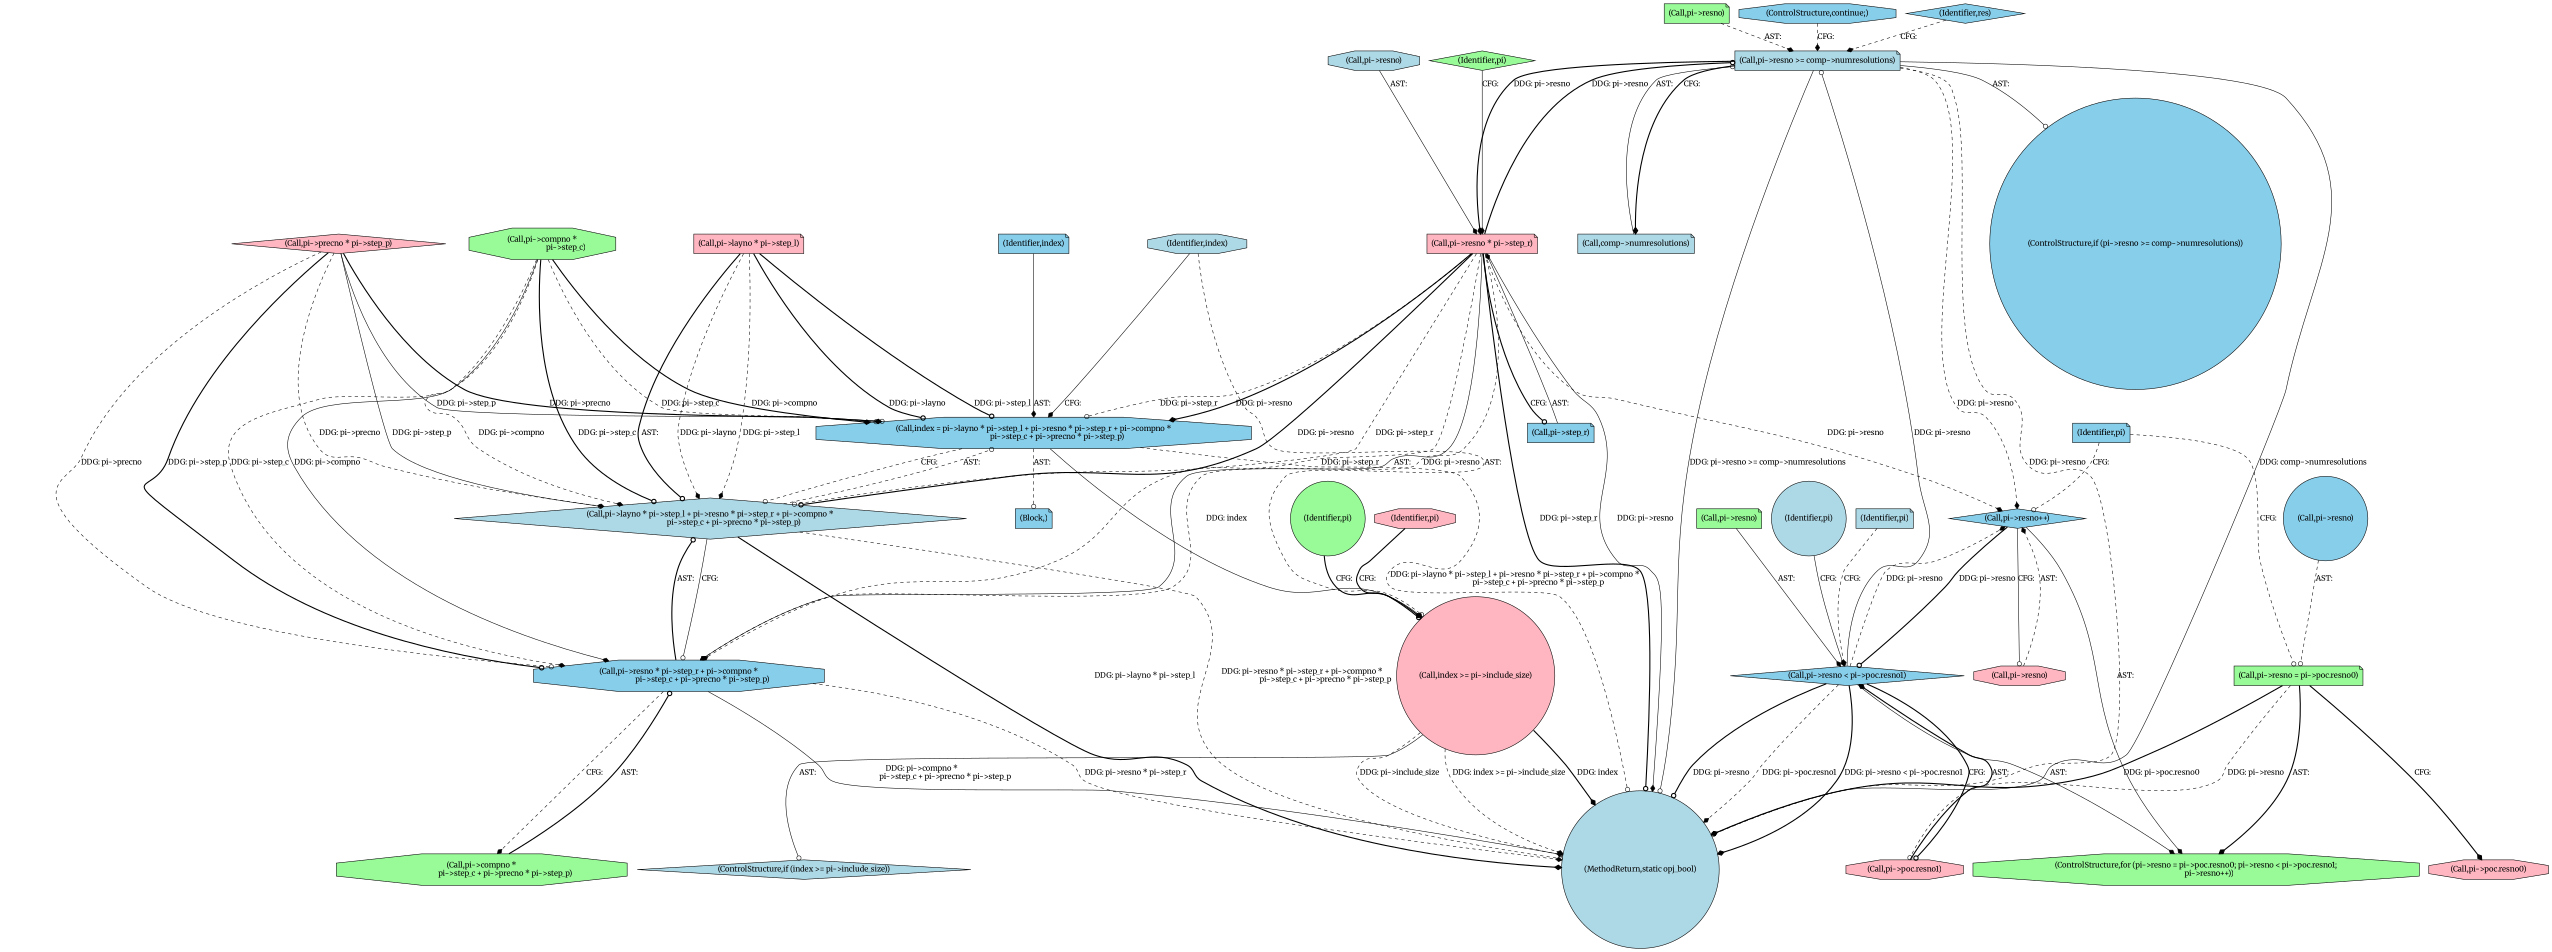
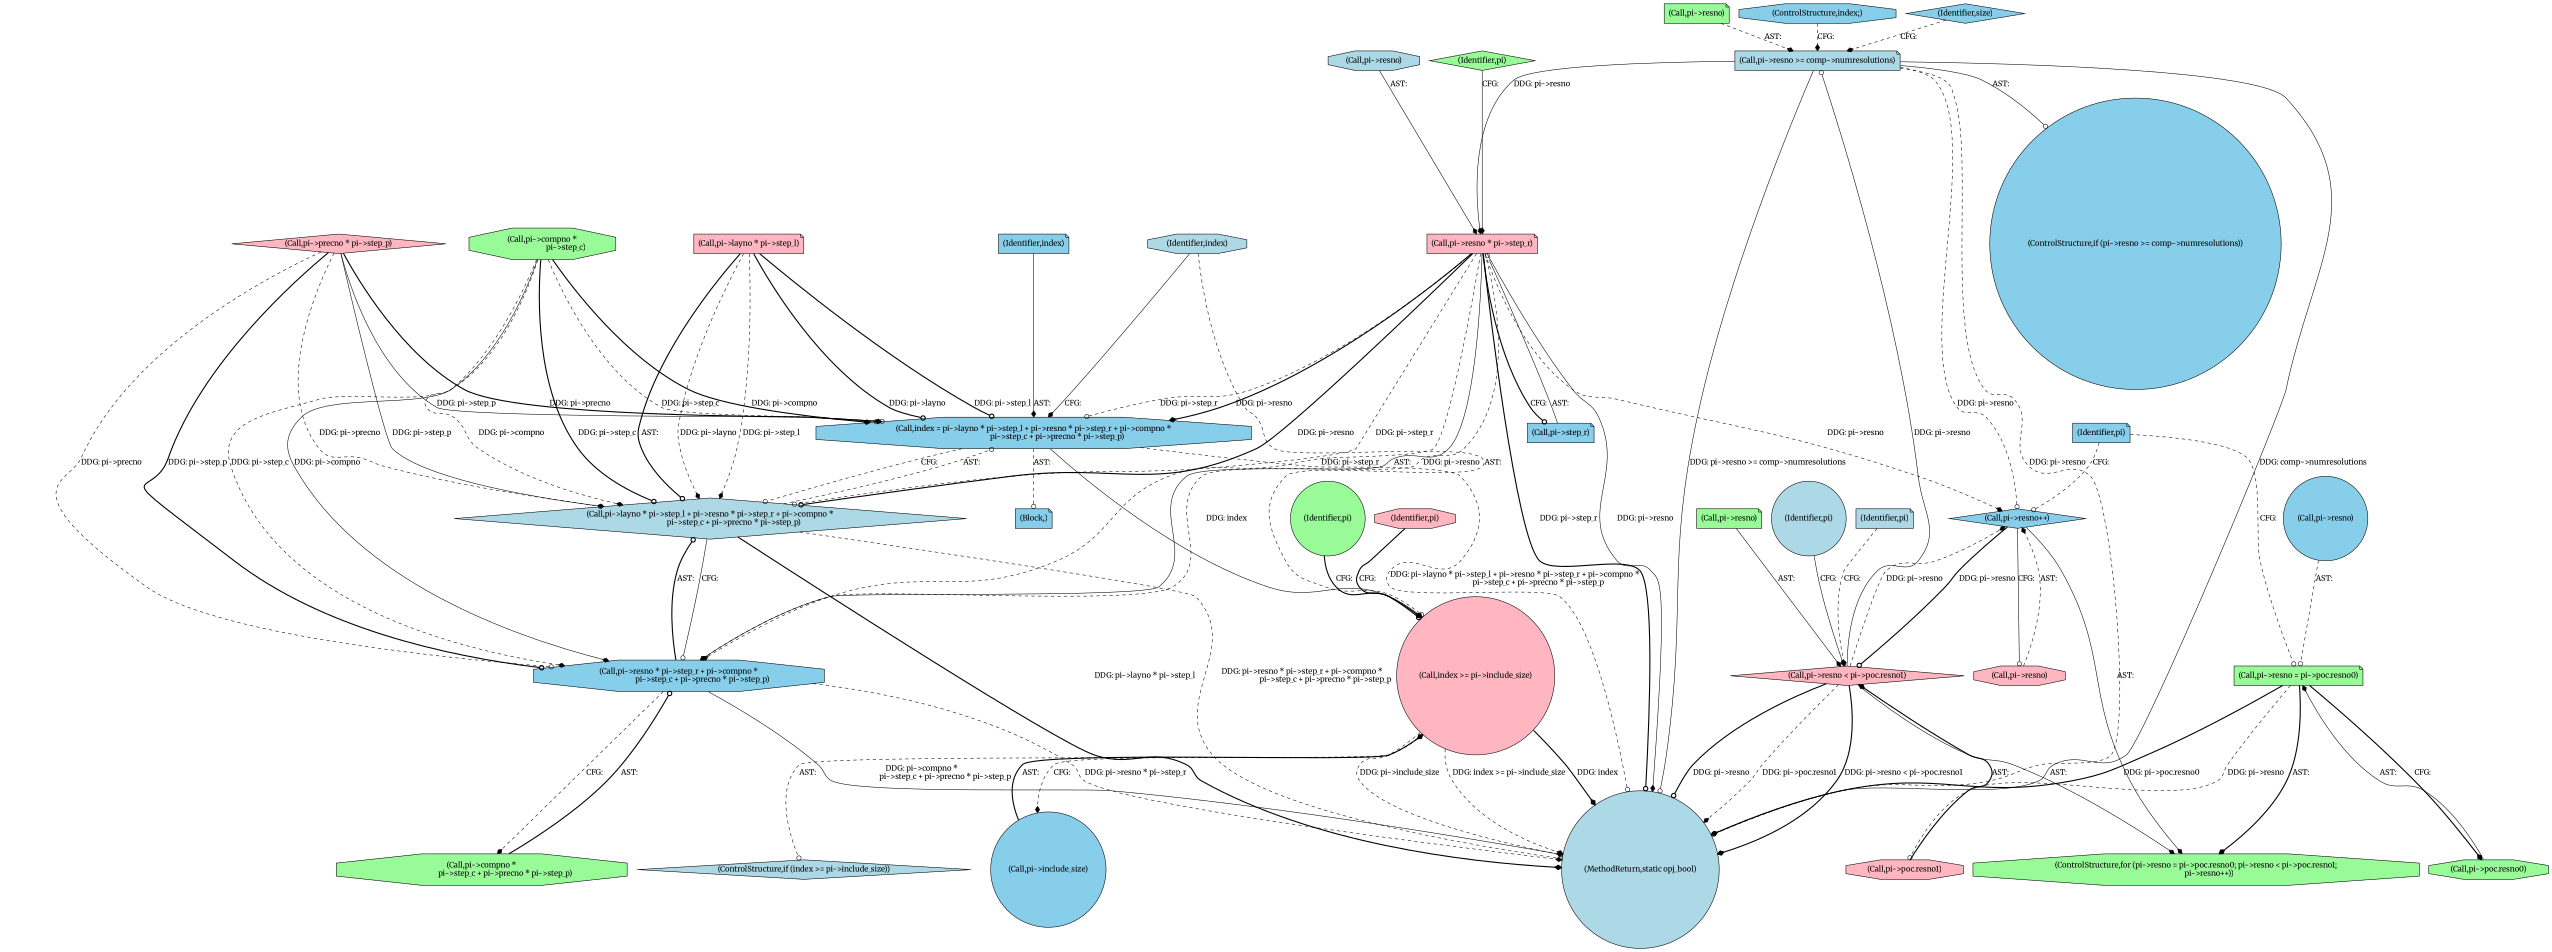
node "(ControlStructure,continue;)": label "(ControlStructure,continue;)" -> "(ControlStructure,index;)"
node "(Identifier,res)": label "(Identifier,res)" -> "(Identifier,size)"
edge "(Call,pi->resno >= comp->numresolutions)" -> "(Call,pi->resno * pi->step_r)": style bold -> solid
edge "(Call,pi->resno * pi->step_r)" -> "(Call,pi->resno >= comp->numresolutions)": removed, label "DDG: pi->resno"
node "(Call,comp->numresolutions)": removed
edge "(Call,pi->resno >= comp->numresolutions)" -> "(Call,pi->resno++)": arrowhead diamond -> odot
edge "(Call,pi->step_r)" -> "(Call,pi->resno * pi->step_r)": arrowhead diamond -> odot
node "(Call,pi->resno < pi->poc.resno1)": fillcolor skyblue -> lightpink
edge "(Call,pi->resno < pi->poc.resno1)" -> "(Call,pi->poc.resno1)": removed, label "CFG:"
edge "(Call,index >= pi->include_size)" -> "(ControlStructure,if (index >= pi->include_size))": style solid -> dashed
edge "(Call,pi->poc.resno0)" -> "(Call,pi->resno = pi->poc.resno0)": added, label "AST:"
node "(Call,pi->include_size)": added
node "(Call,pi->poc.resno0)": fillcolor lightpink -> palegreen
